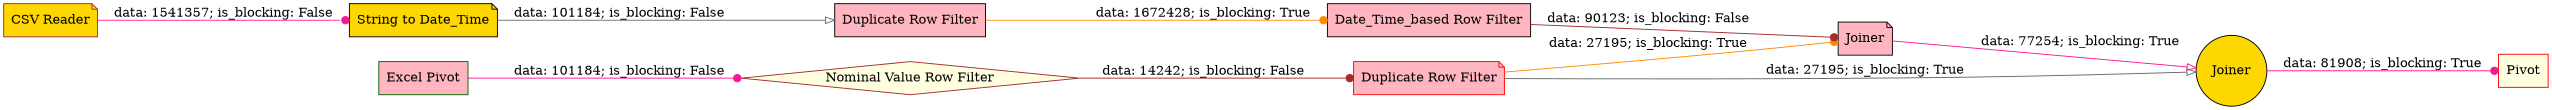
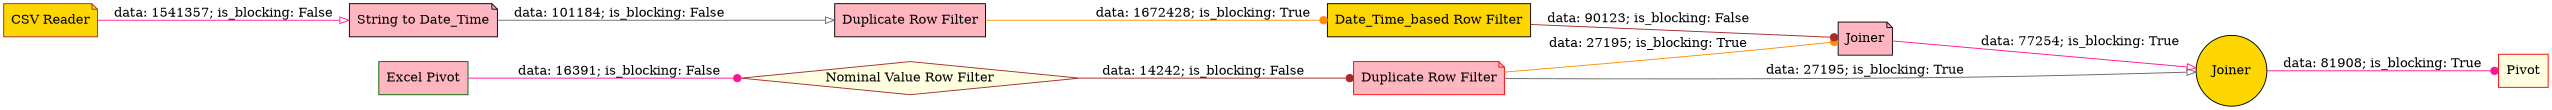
edge "CSV Reader" -> "String to Date_Time": arrowhead dot -> onormal
node "String to Date_Time": fillcolor gold -> lightpink
node "Date_Time_based Row Filter": fillcolor lightpink -> gold
edge "Excel Pivot" -> "Nominal Value Row Filter": label "data: 101184; is_blocking: False" -> "data: 16391; is_blocking: False"
